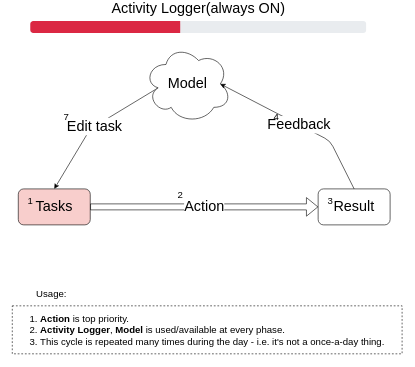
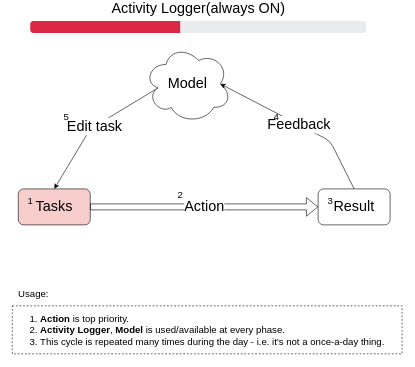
node "7": label "7" -> "5"
node "Usage:": moved (51, 294) -> (33, 294)
